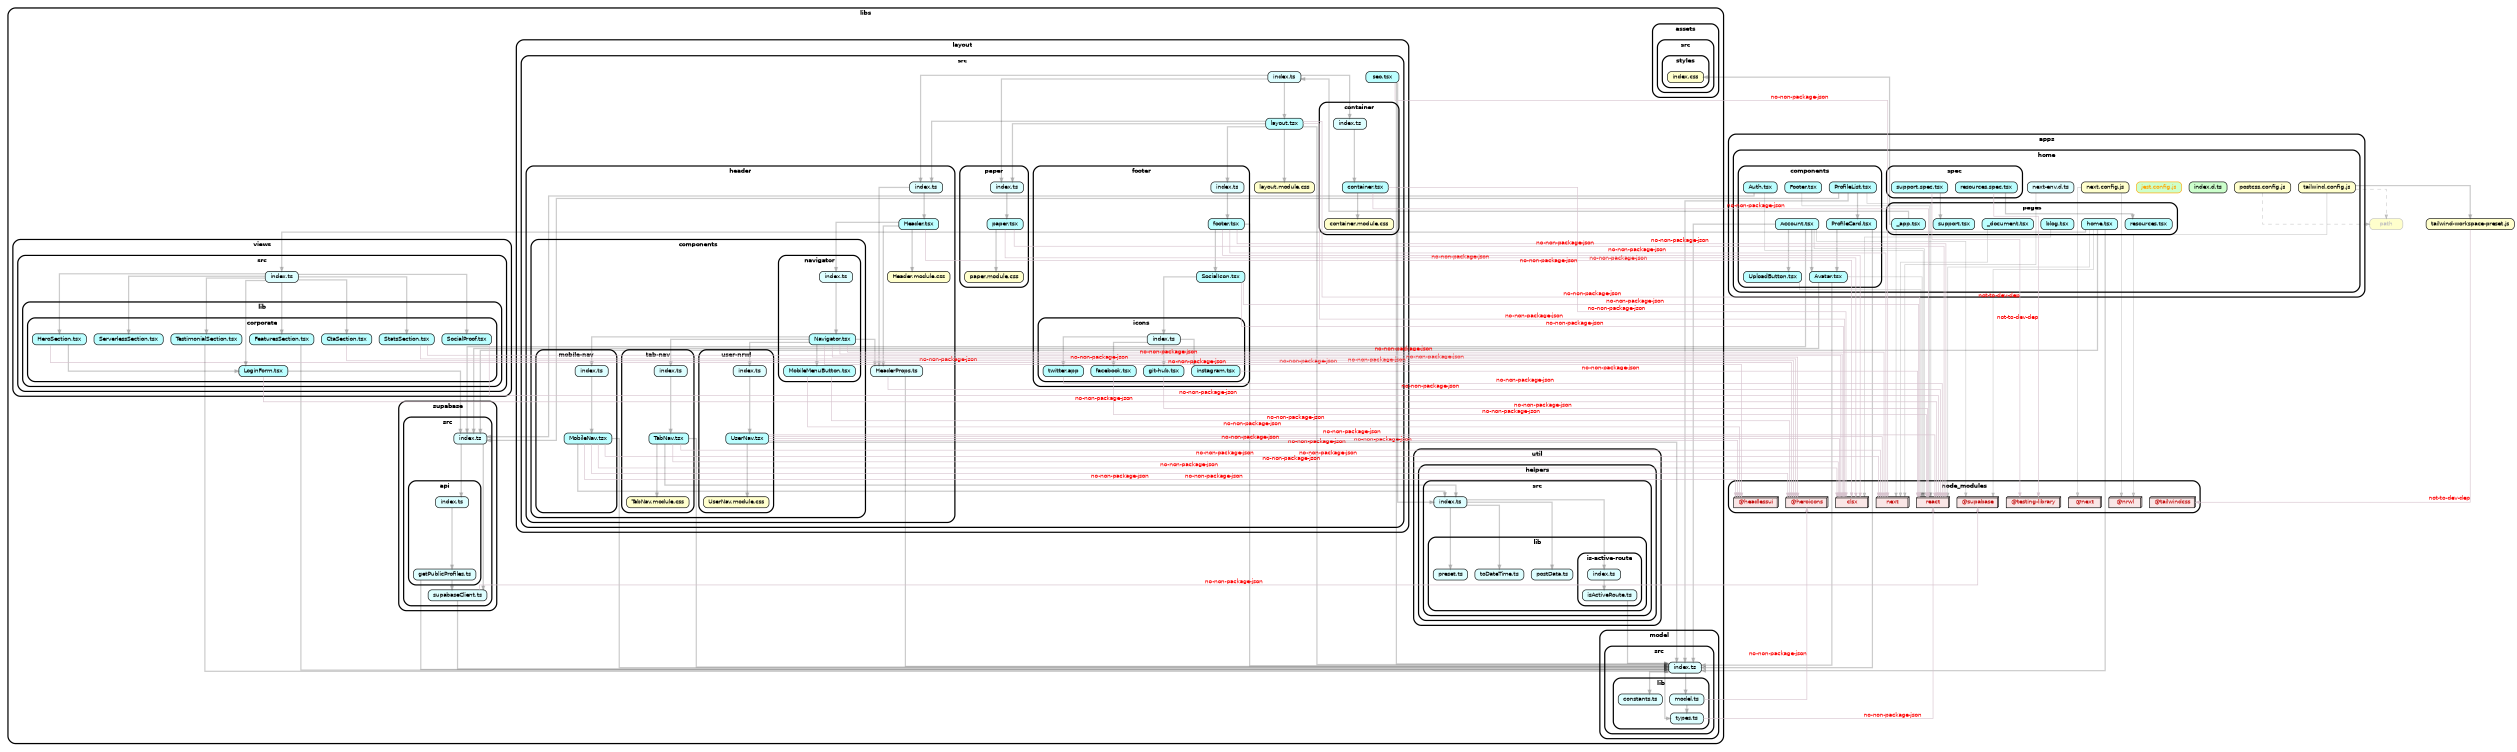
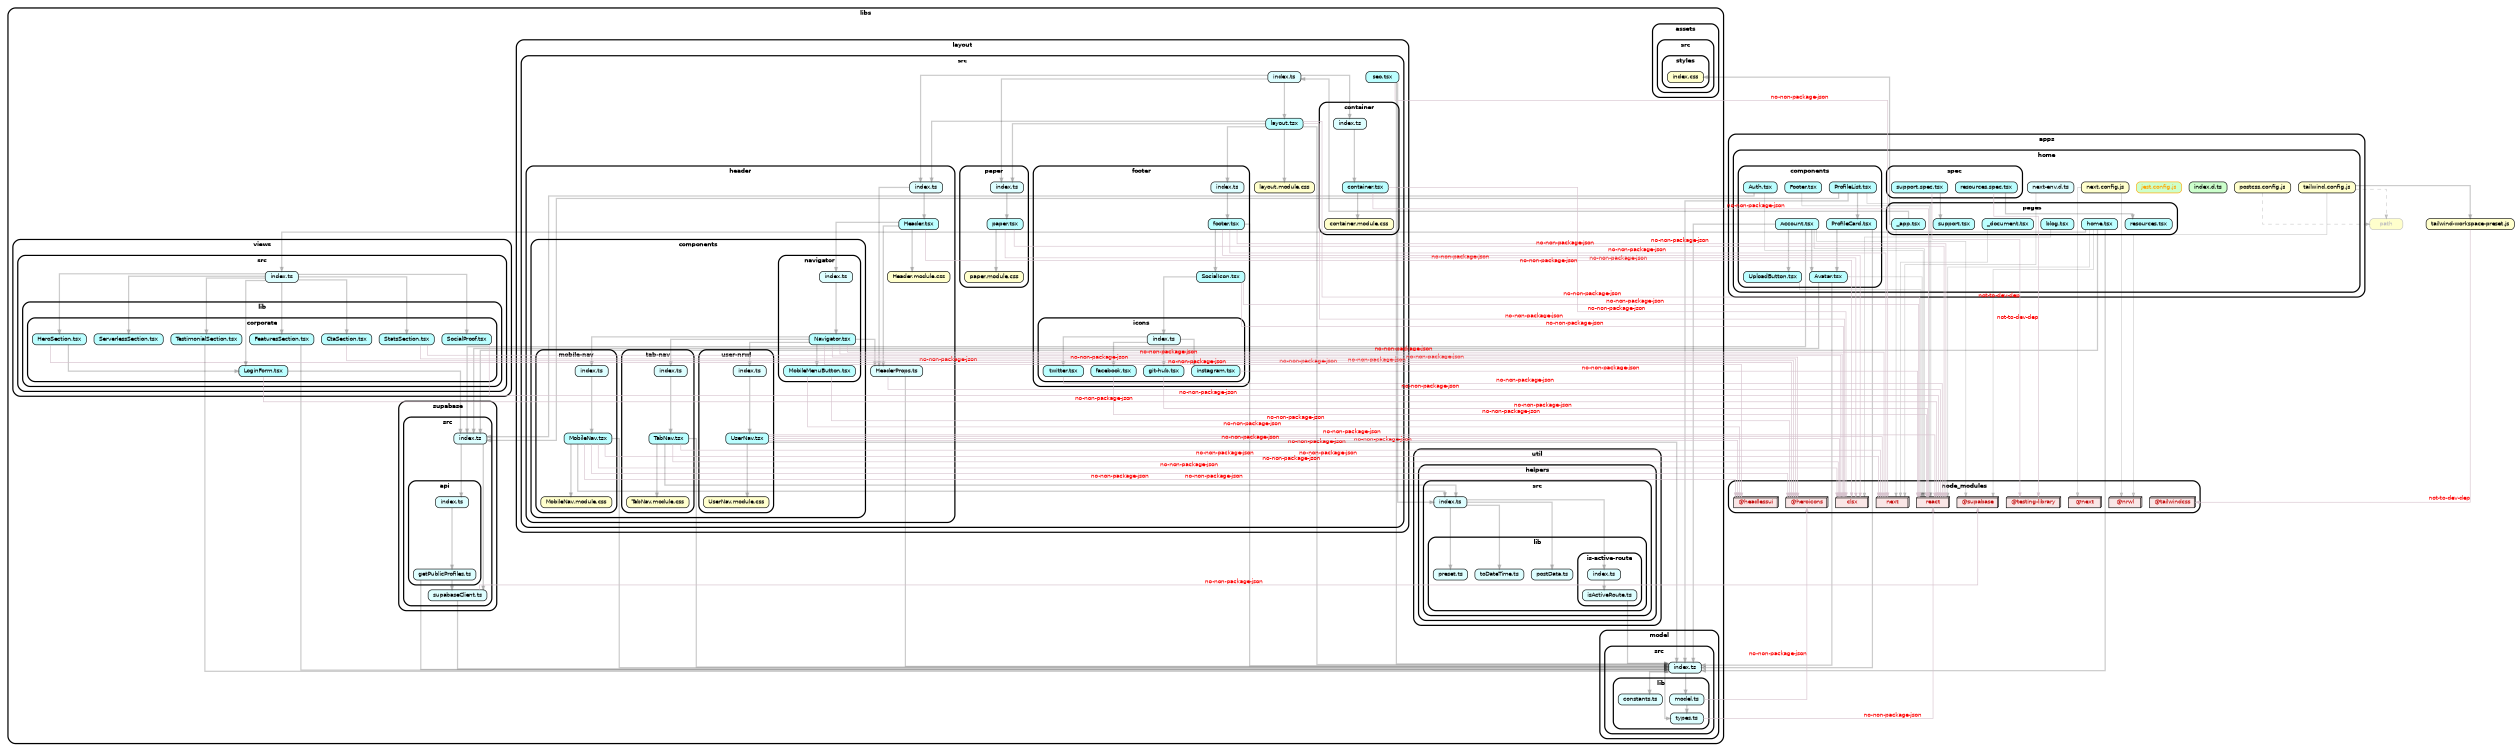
node "twitter.app": label "twitter.app" -> "twitter.tsx"
node "MobileNav.module.css": added
